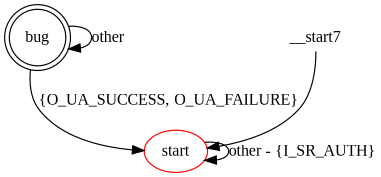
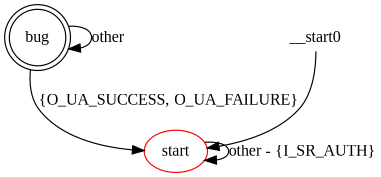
node "__start7": label "__start7" -> "__start0"
